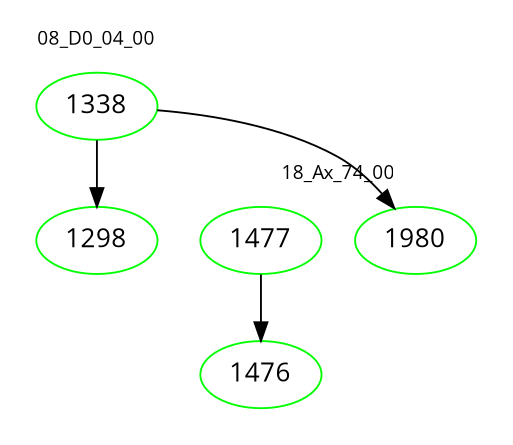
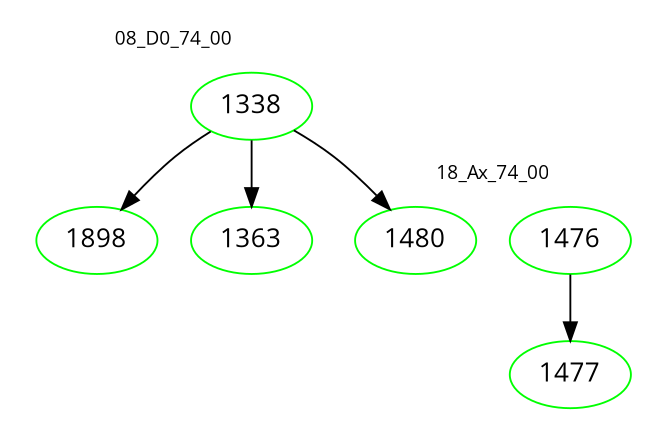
cluster "08_D0_04_00": label "08_D0_04_00" -> "08_D0_74_00"
node "1298": label "1298" -> "1898"
node "1363": added
node "1980": label "1980" -> "1480"
edge "1477" -> "1476": reversed
